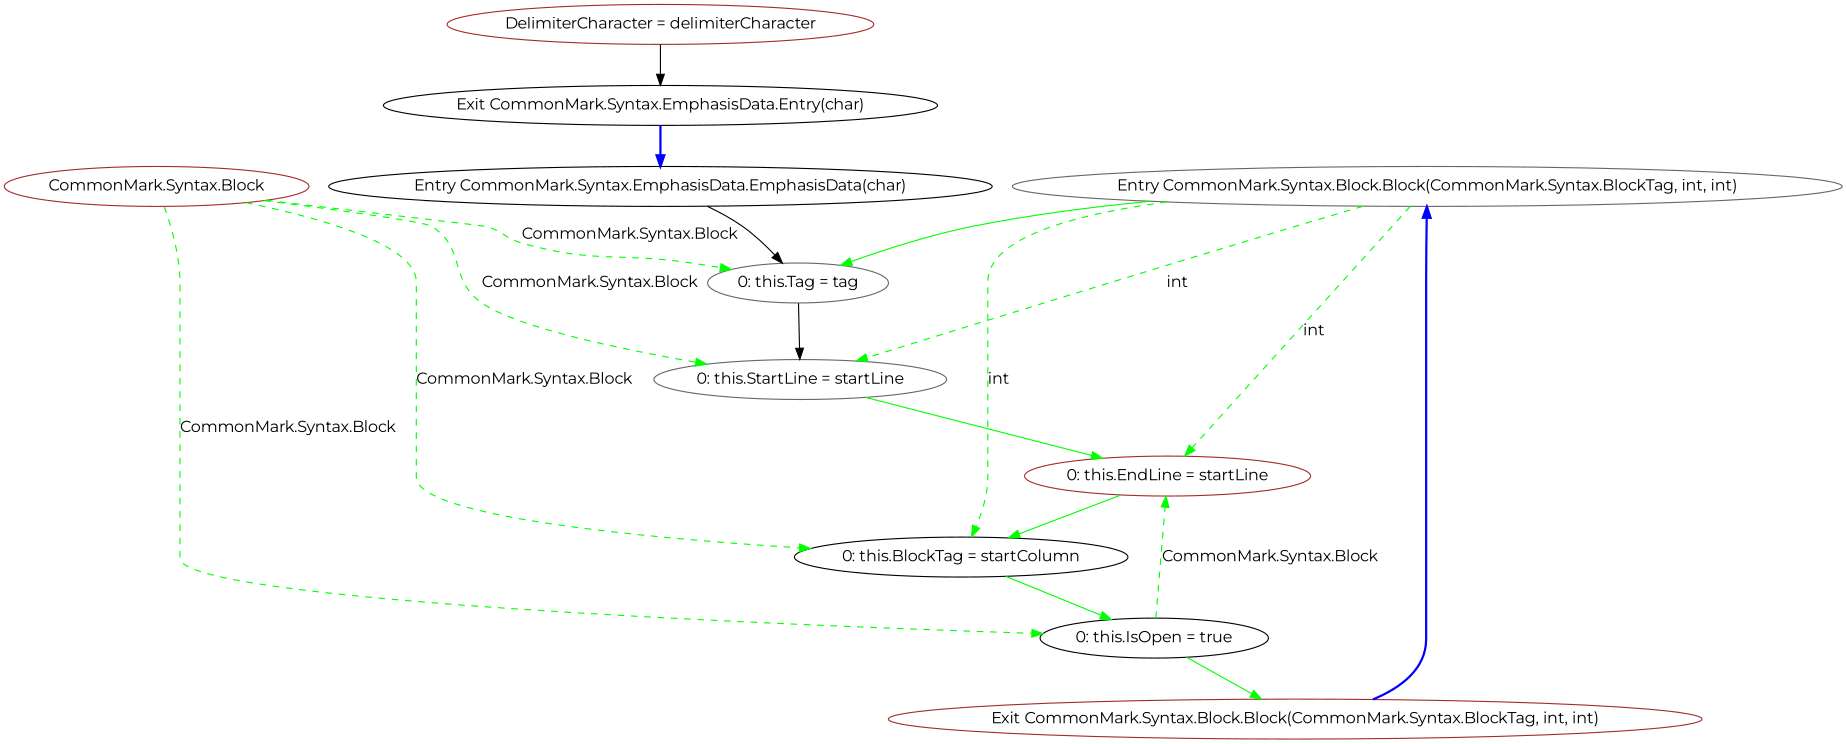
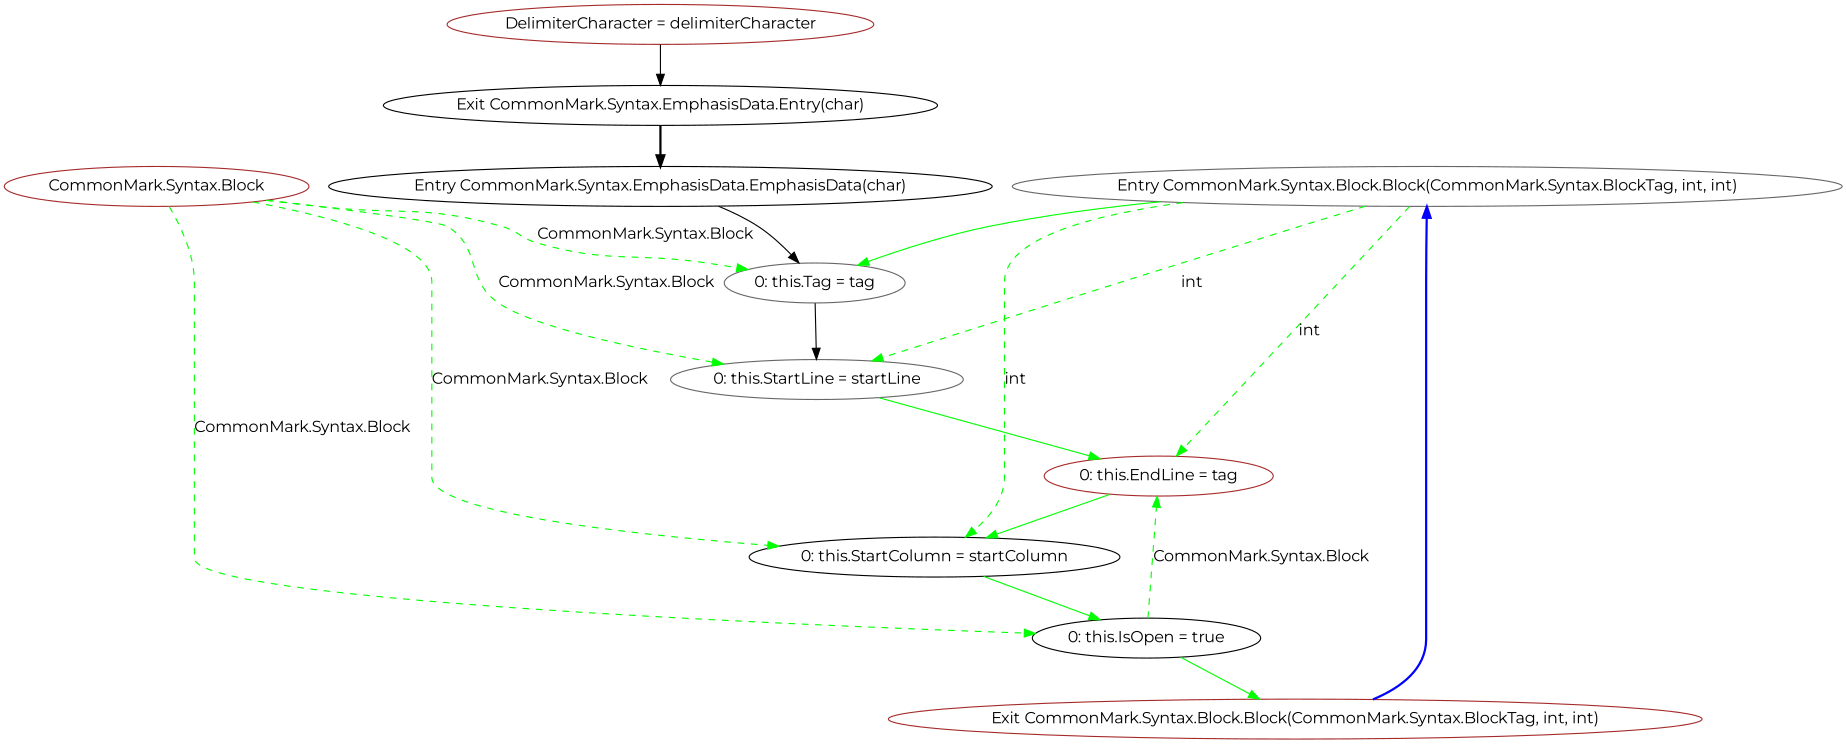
edge "Exit CommonMark.Syntax.EmphasisData.Entry(char)" -> "Entry CommonMark.Syntax.EmphasisData.EmphasisData(char)": color blue -> black
node "0: this.EndLine = startLine": label "0: this.EndLine = startLine" -> "0: this.EndLine = tag"
node "0: this.BlockTag = startColumn": label "0: this.BlockTag = startColumn" -> "0: this.StartColumn = startColumn"
